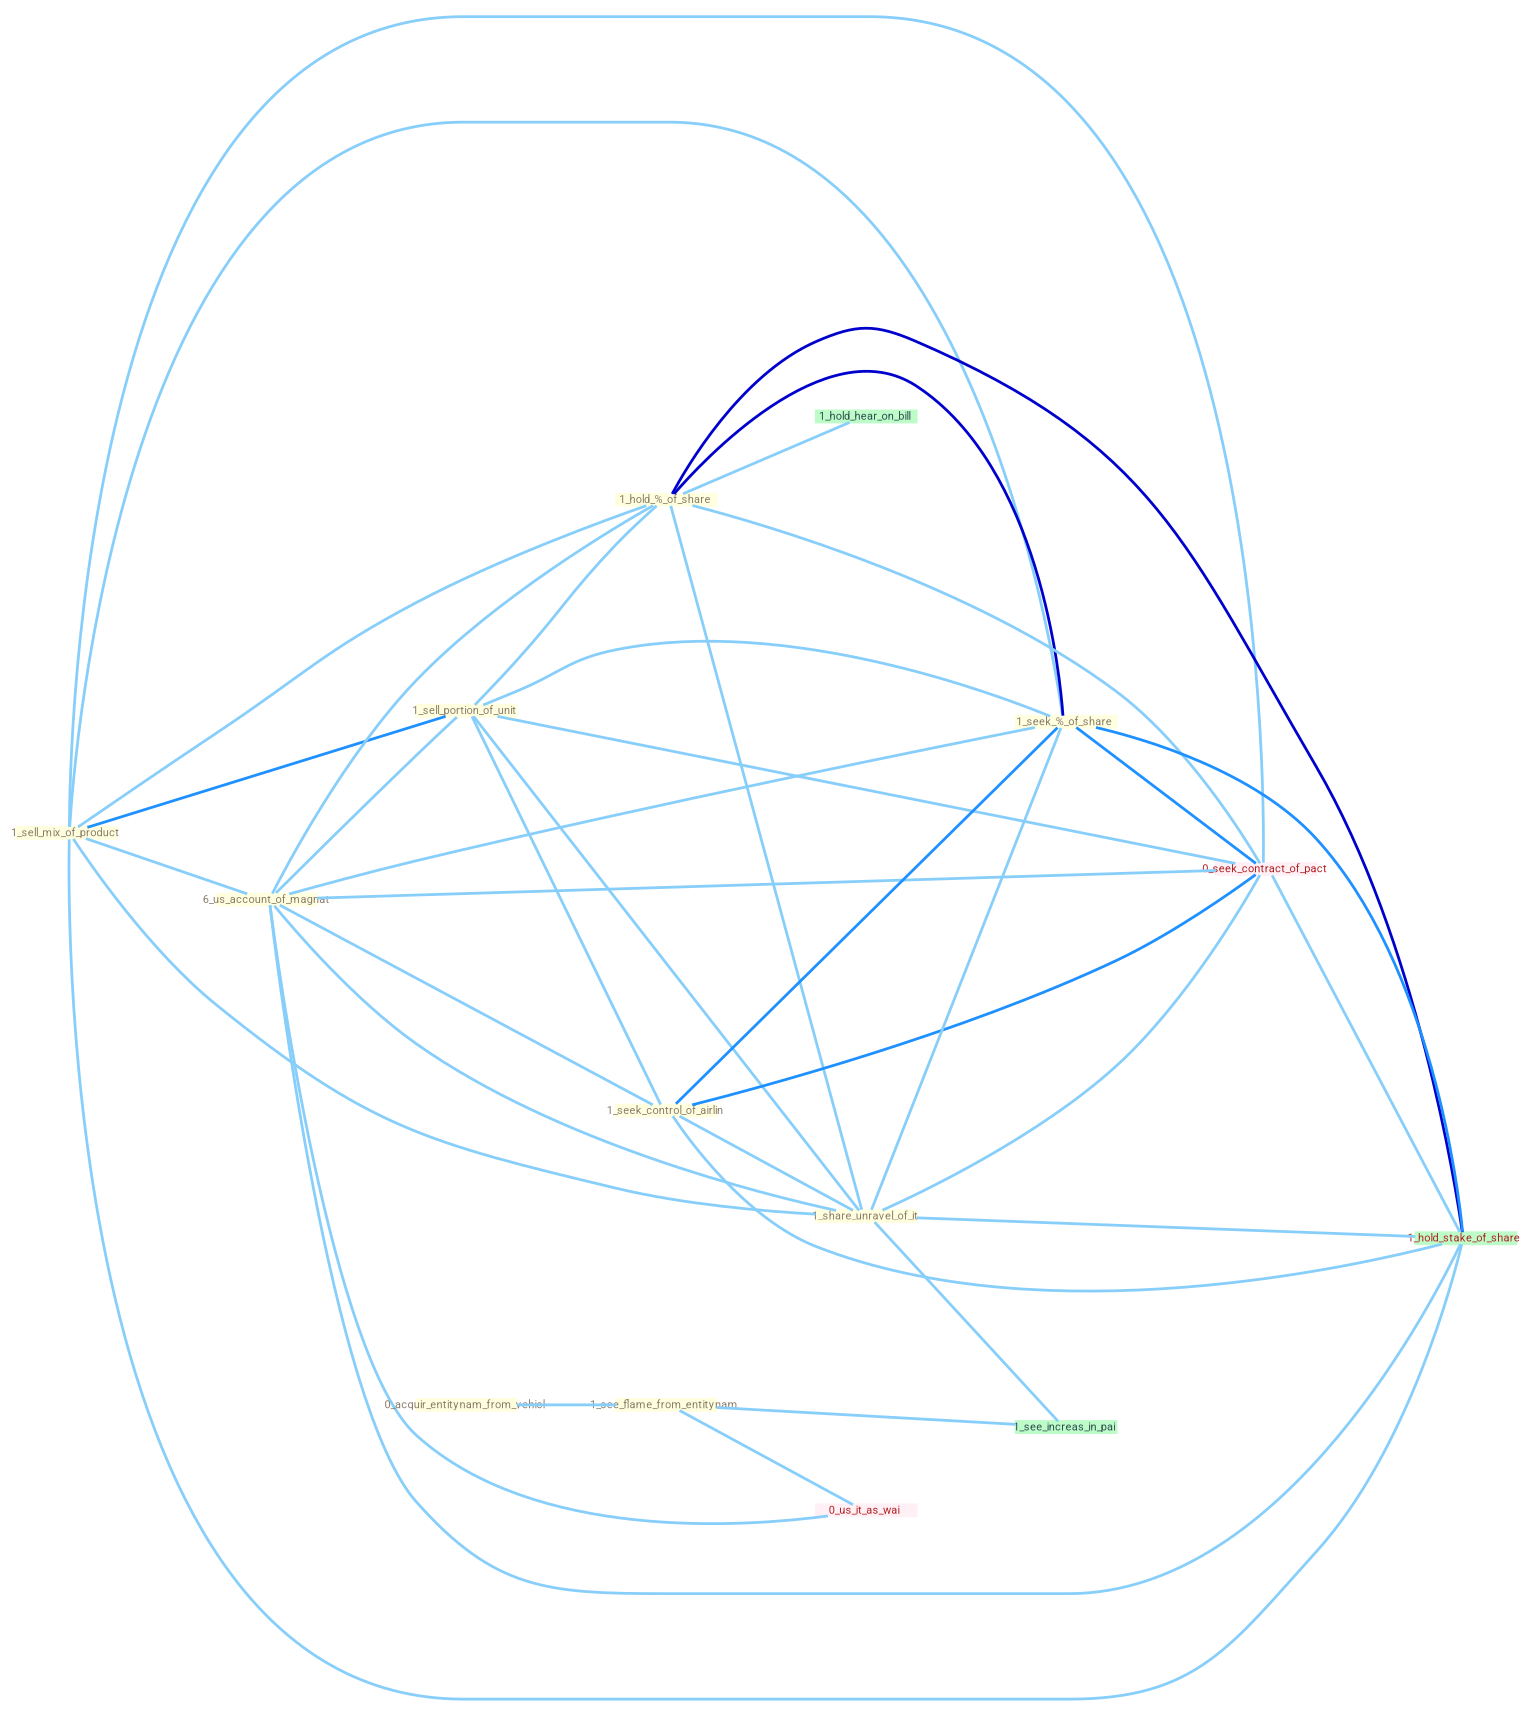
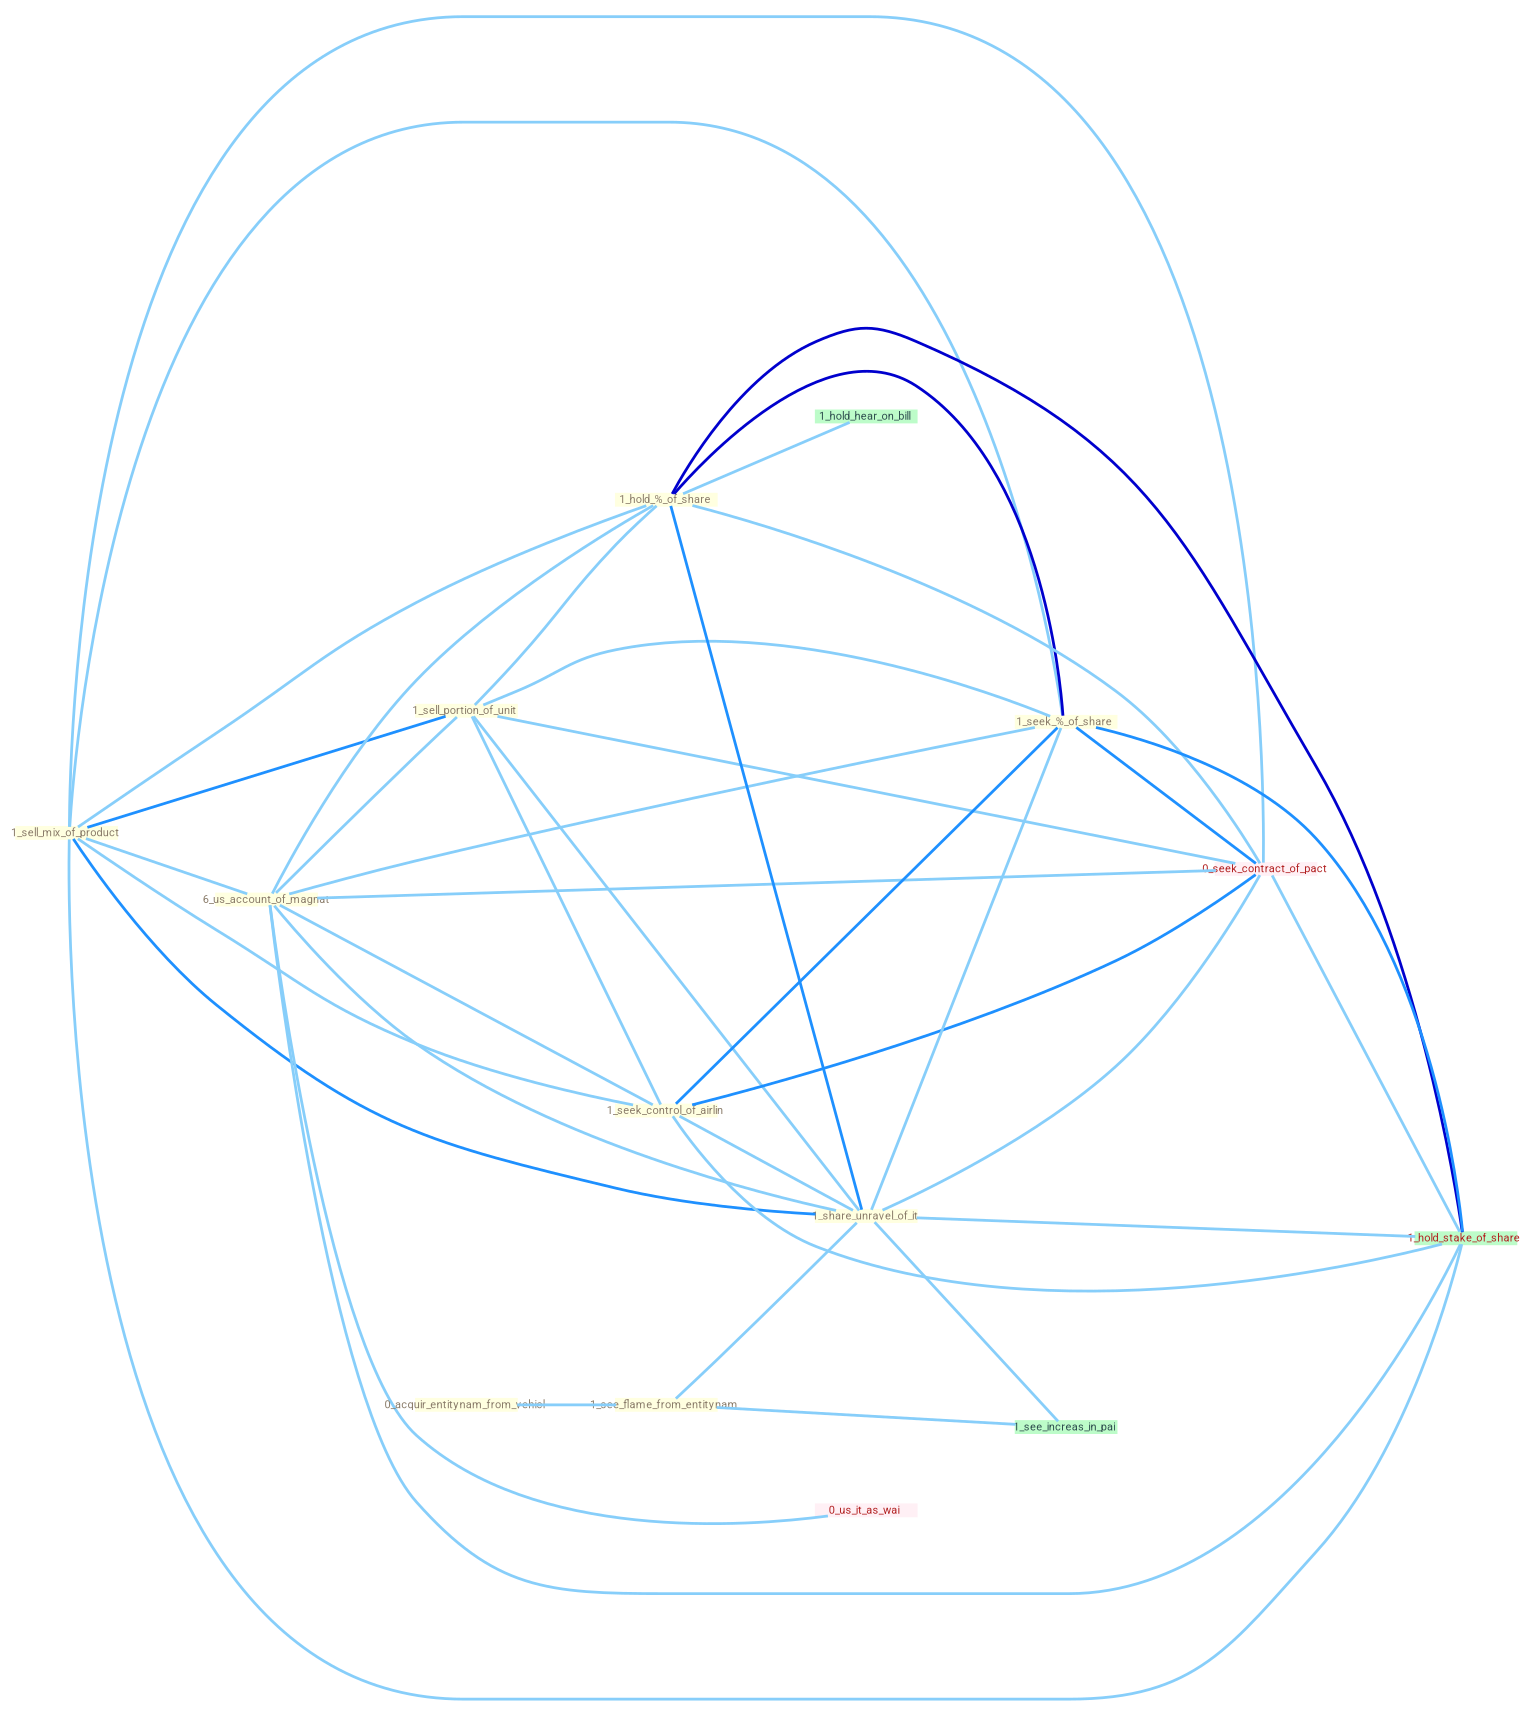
edge "1_hold_%_of_share" -- "1_share_unravel_of_it": color #87cefa -> #1e90ff
edge "1_sell_mix_of_product" -- "1_seek_control_of_airlin": added
edge "1_sell_mix_of_product" -- "1_share_unravel_of_it": color #87cefa -> #1e90ff
edge "1_see_flame_from_entitynam" -- "0_us_it_as_wai": now "1_see_flame_from_entitynam" -- "1_share_unravel_of_it"
